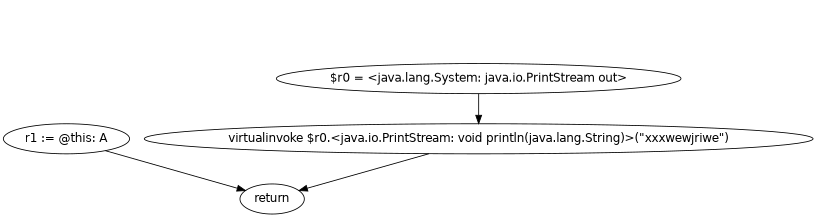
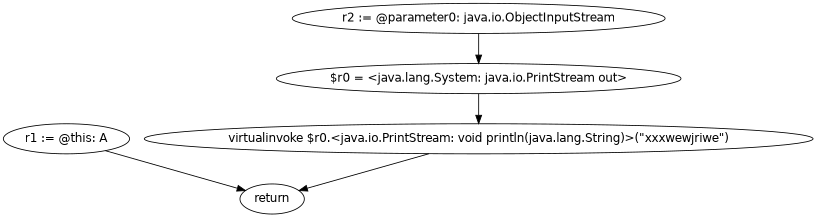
node "r2 := @parameter0: java.io.ObjectInputStream": added
